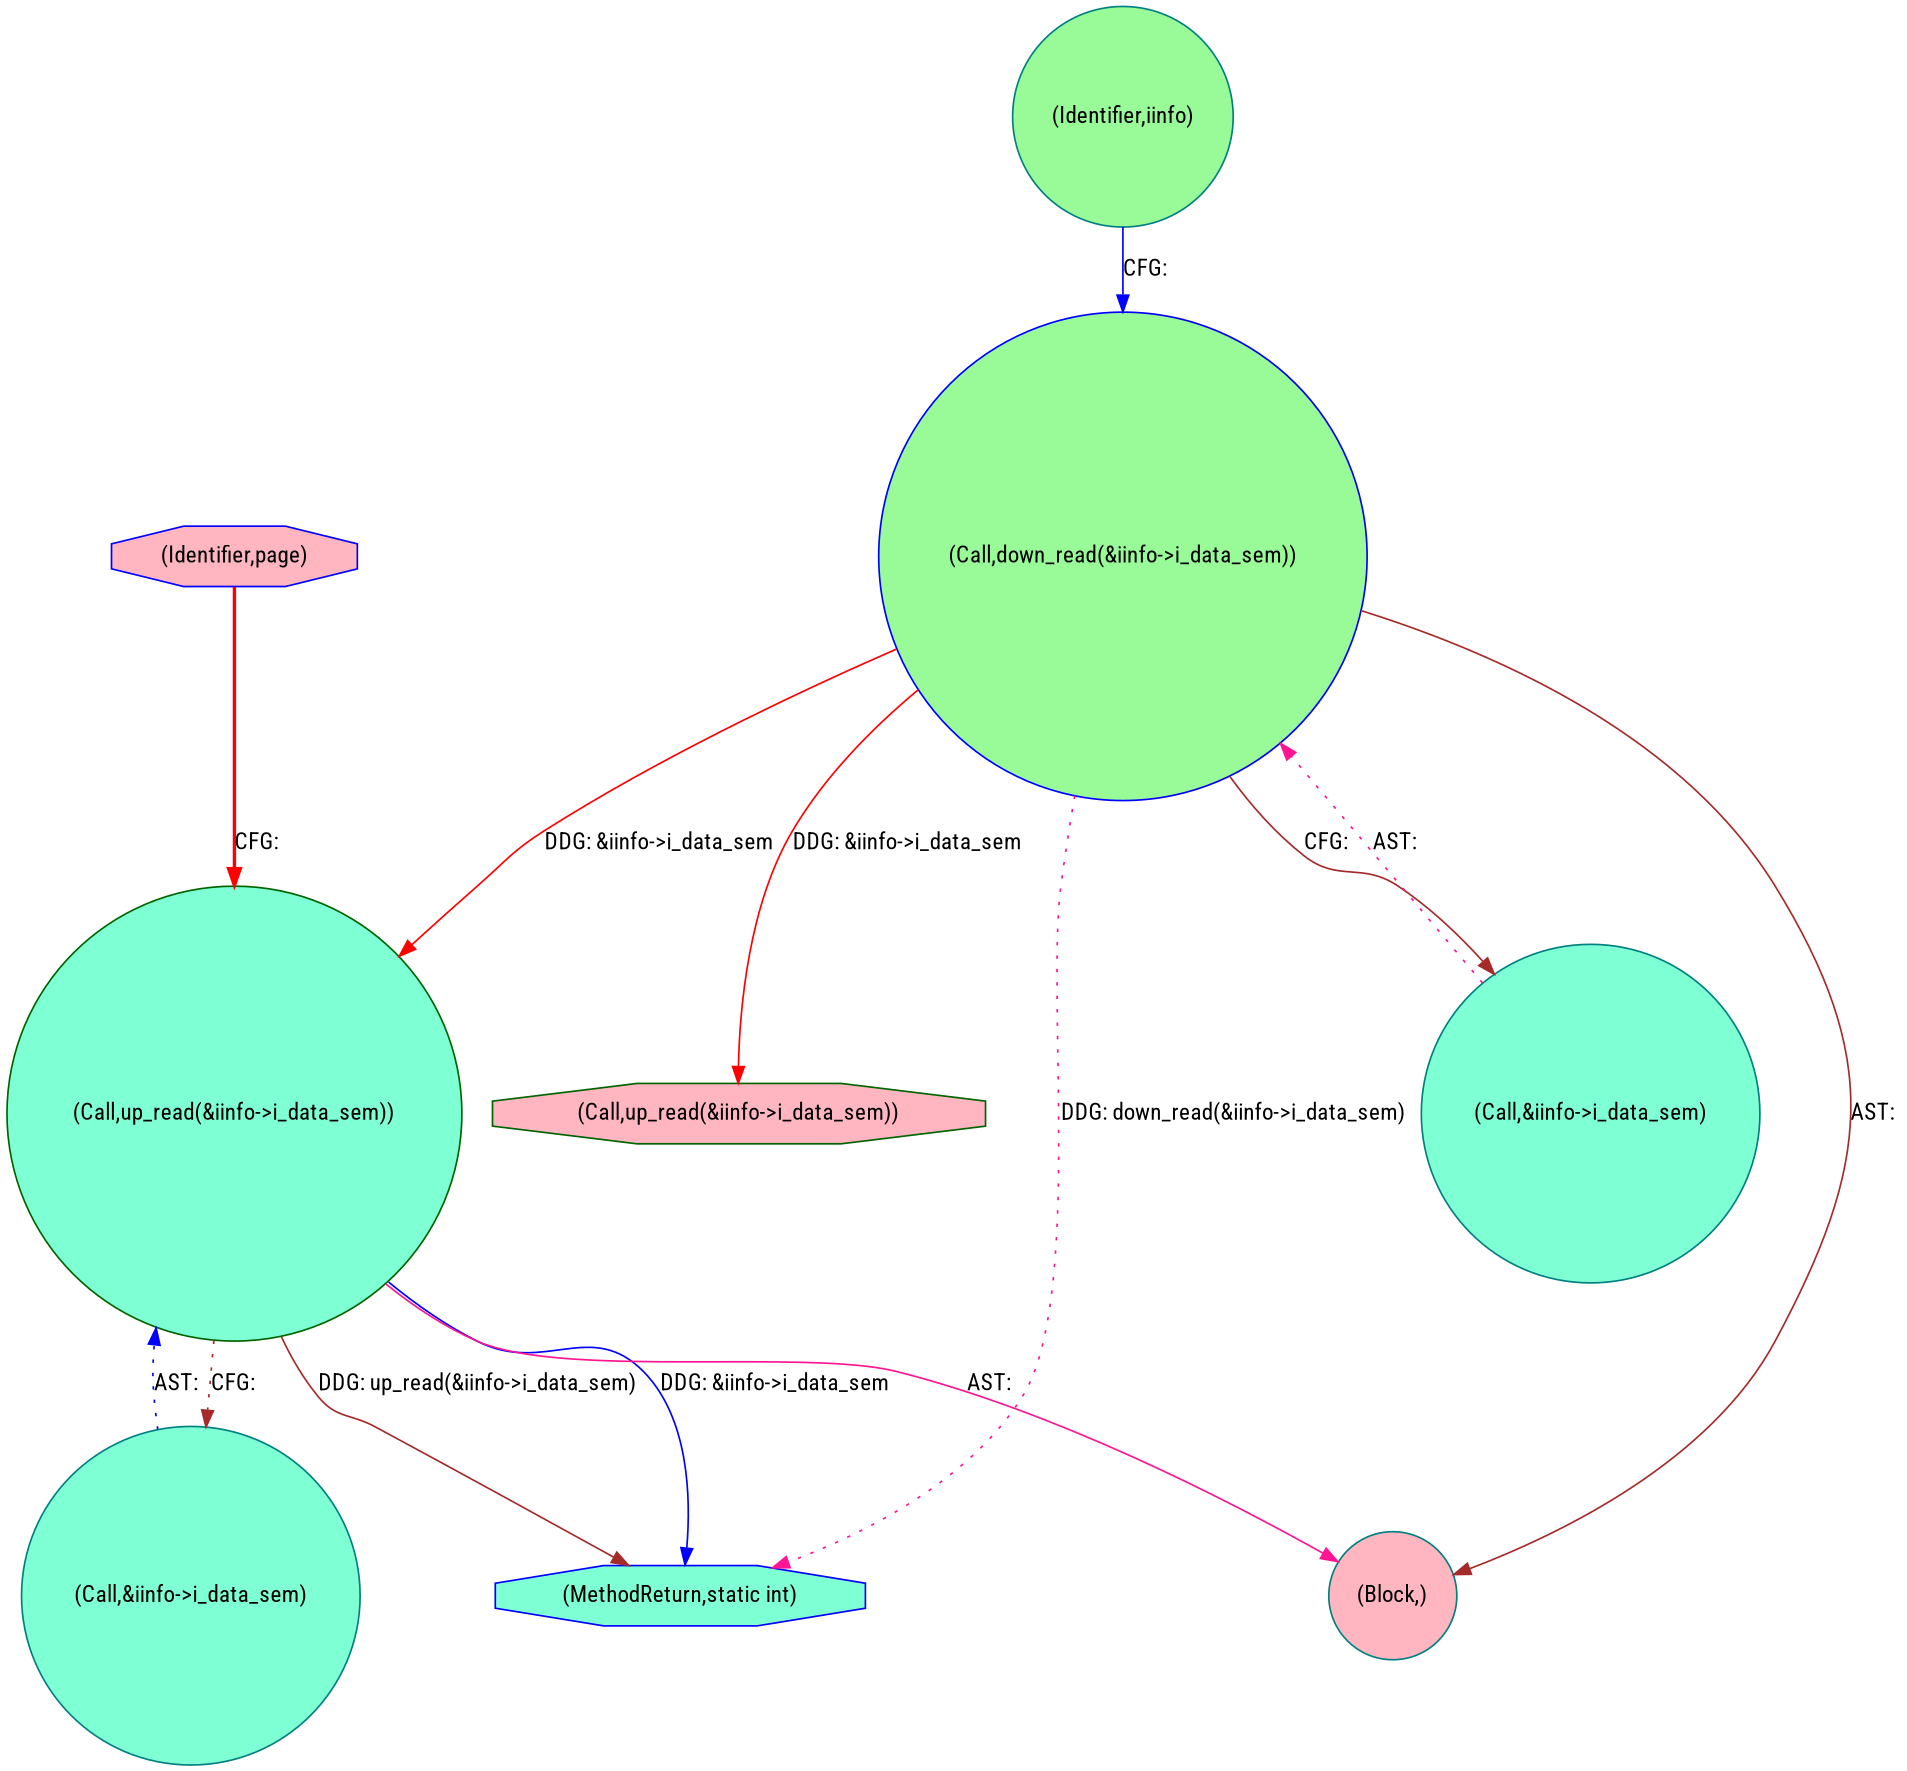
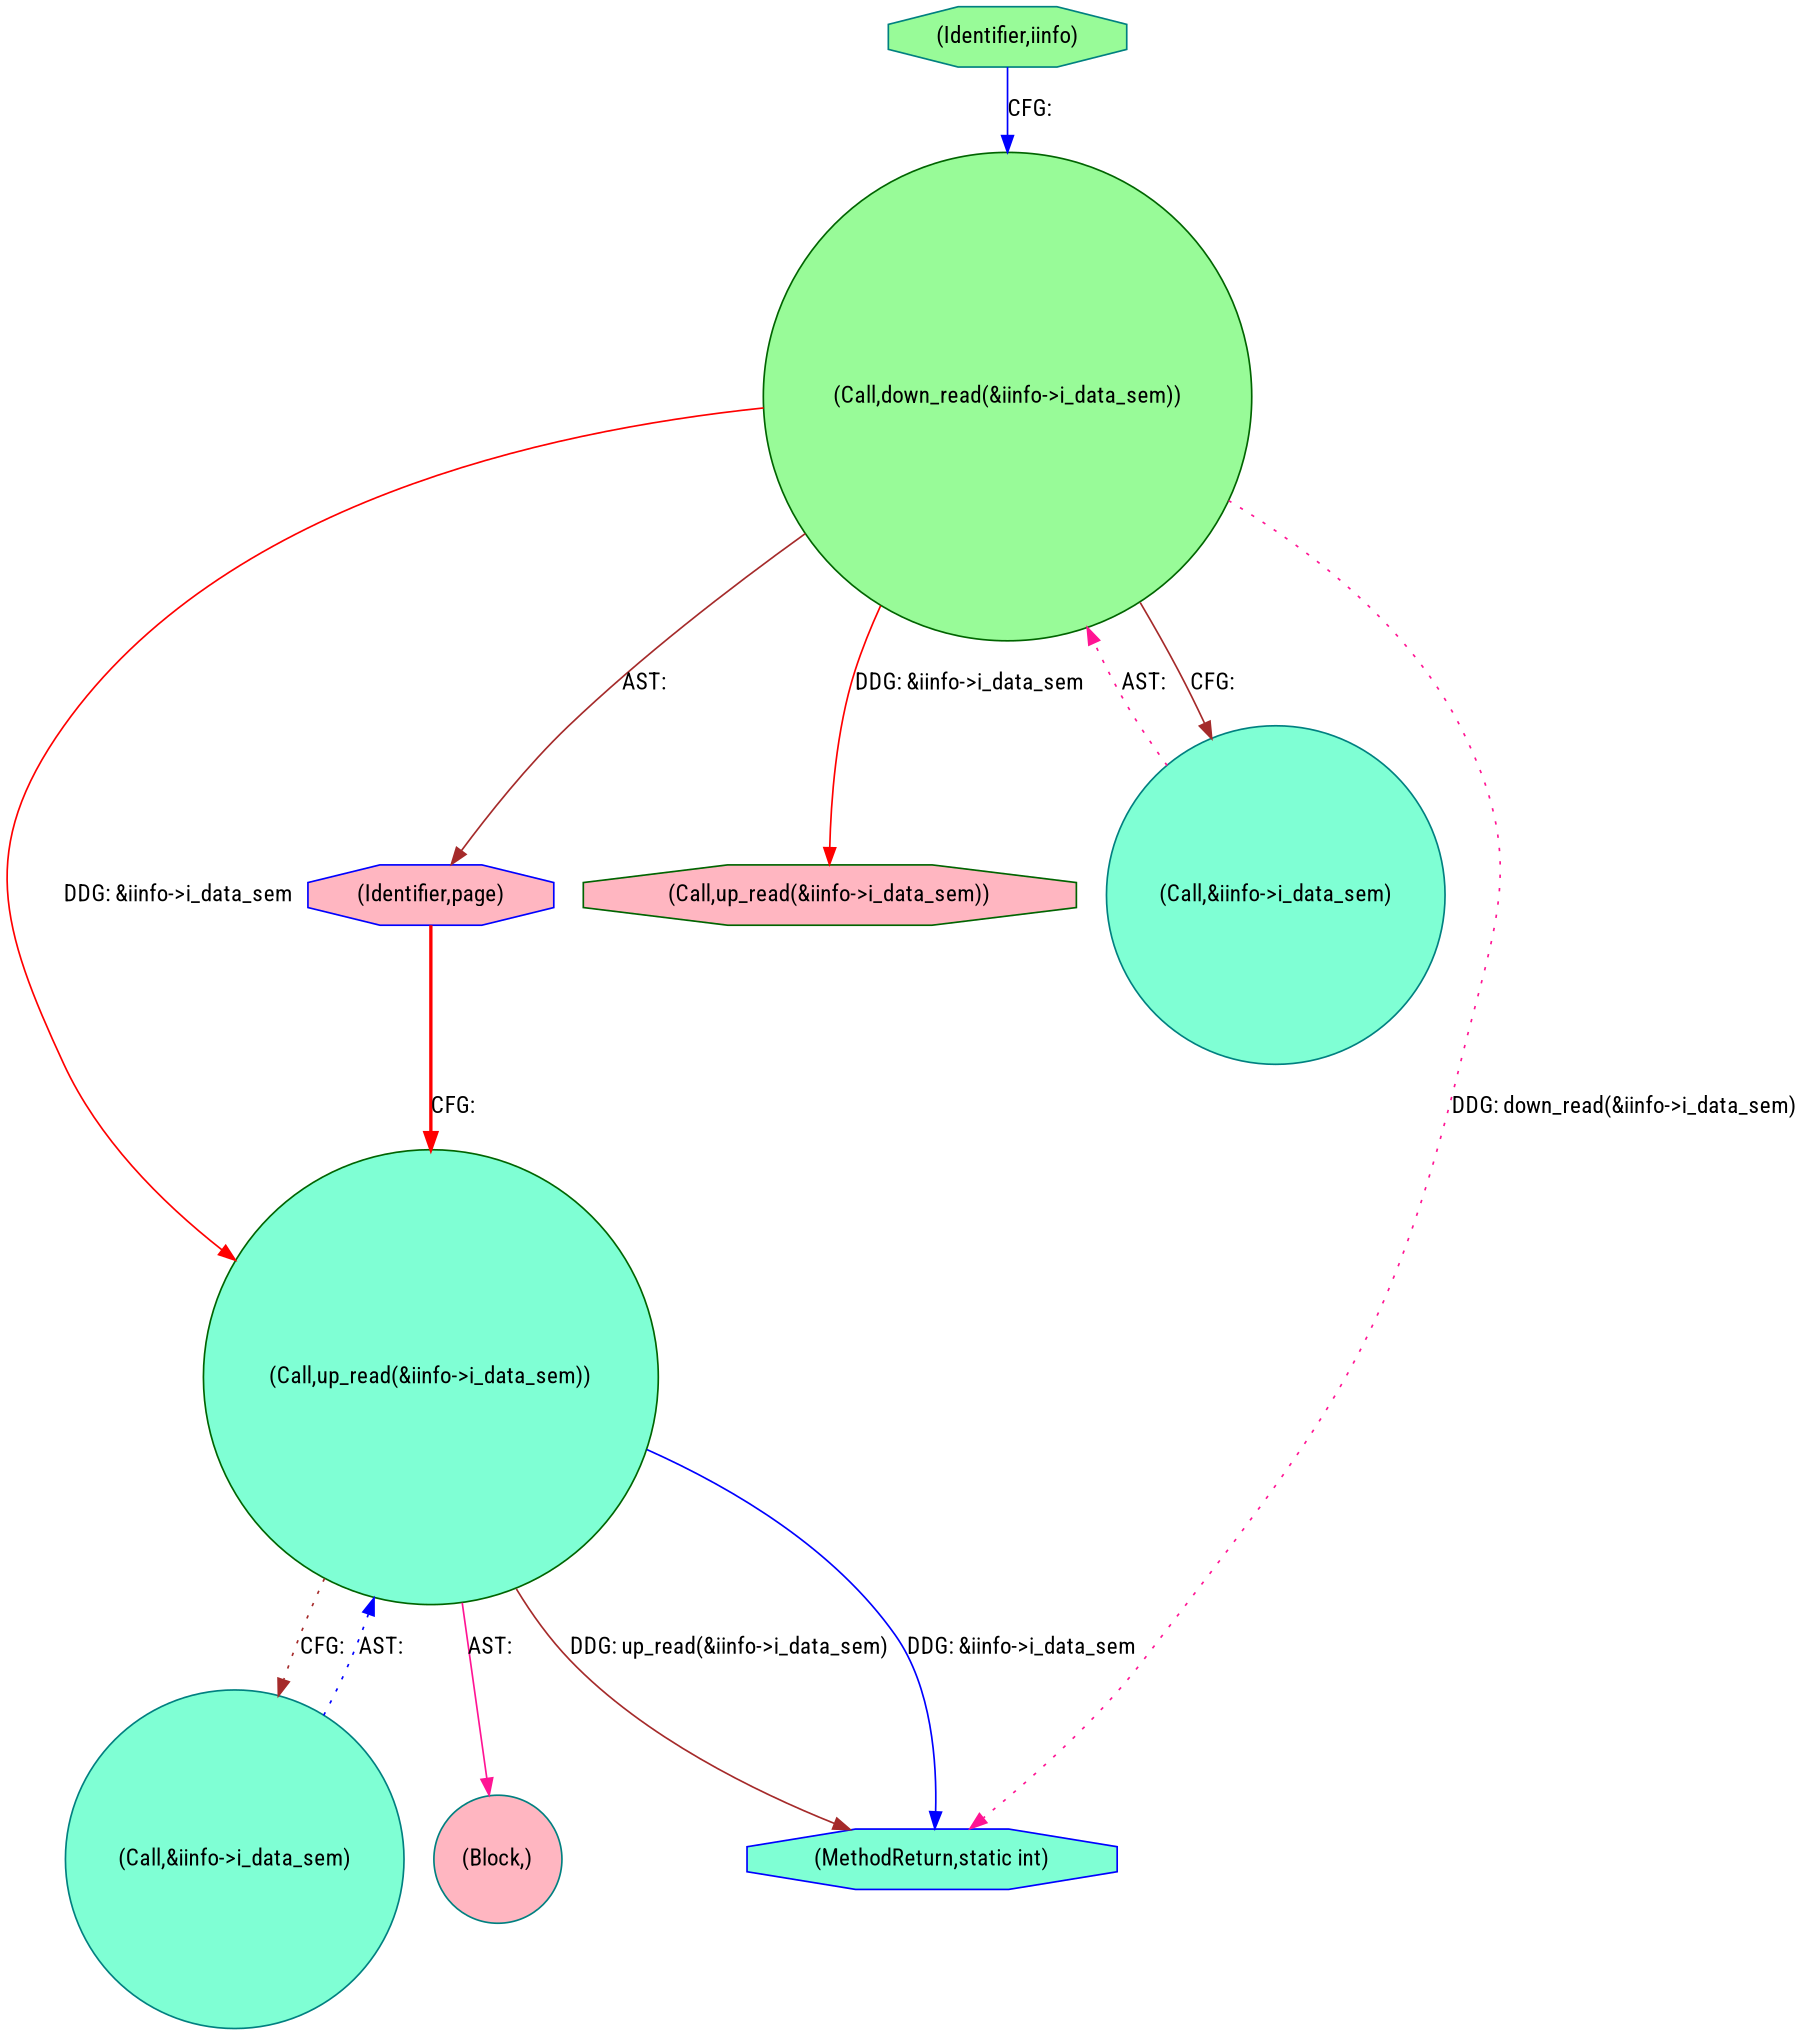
node "(Identifier,iinfo)": shape circle -> octagon
node "(Call,down_read(&iinfo->i_data_sem))": color blue -> darkgreen
edge "(Call,down_read(&iinfo->i_data_sem))" -> "(Block,)": now "(Call,down_read(&iinfo->i_data_sem))" -> "(Identifier,page)"
